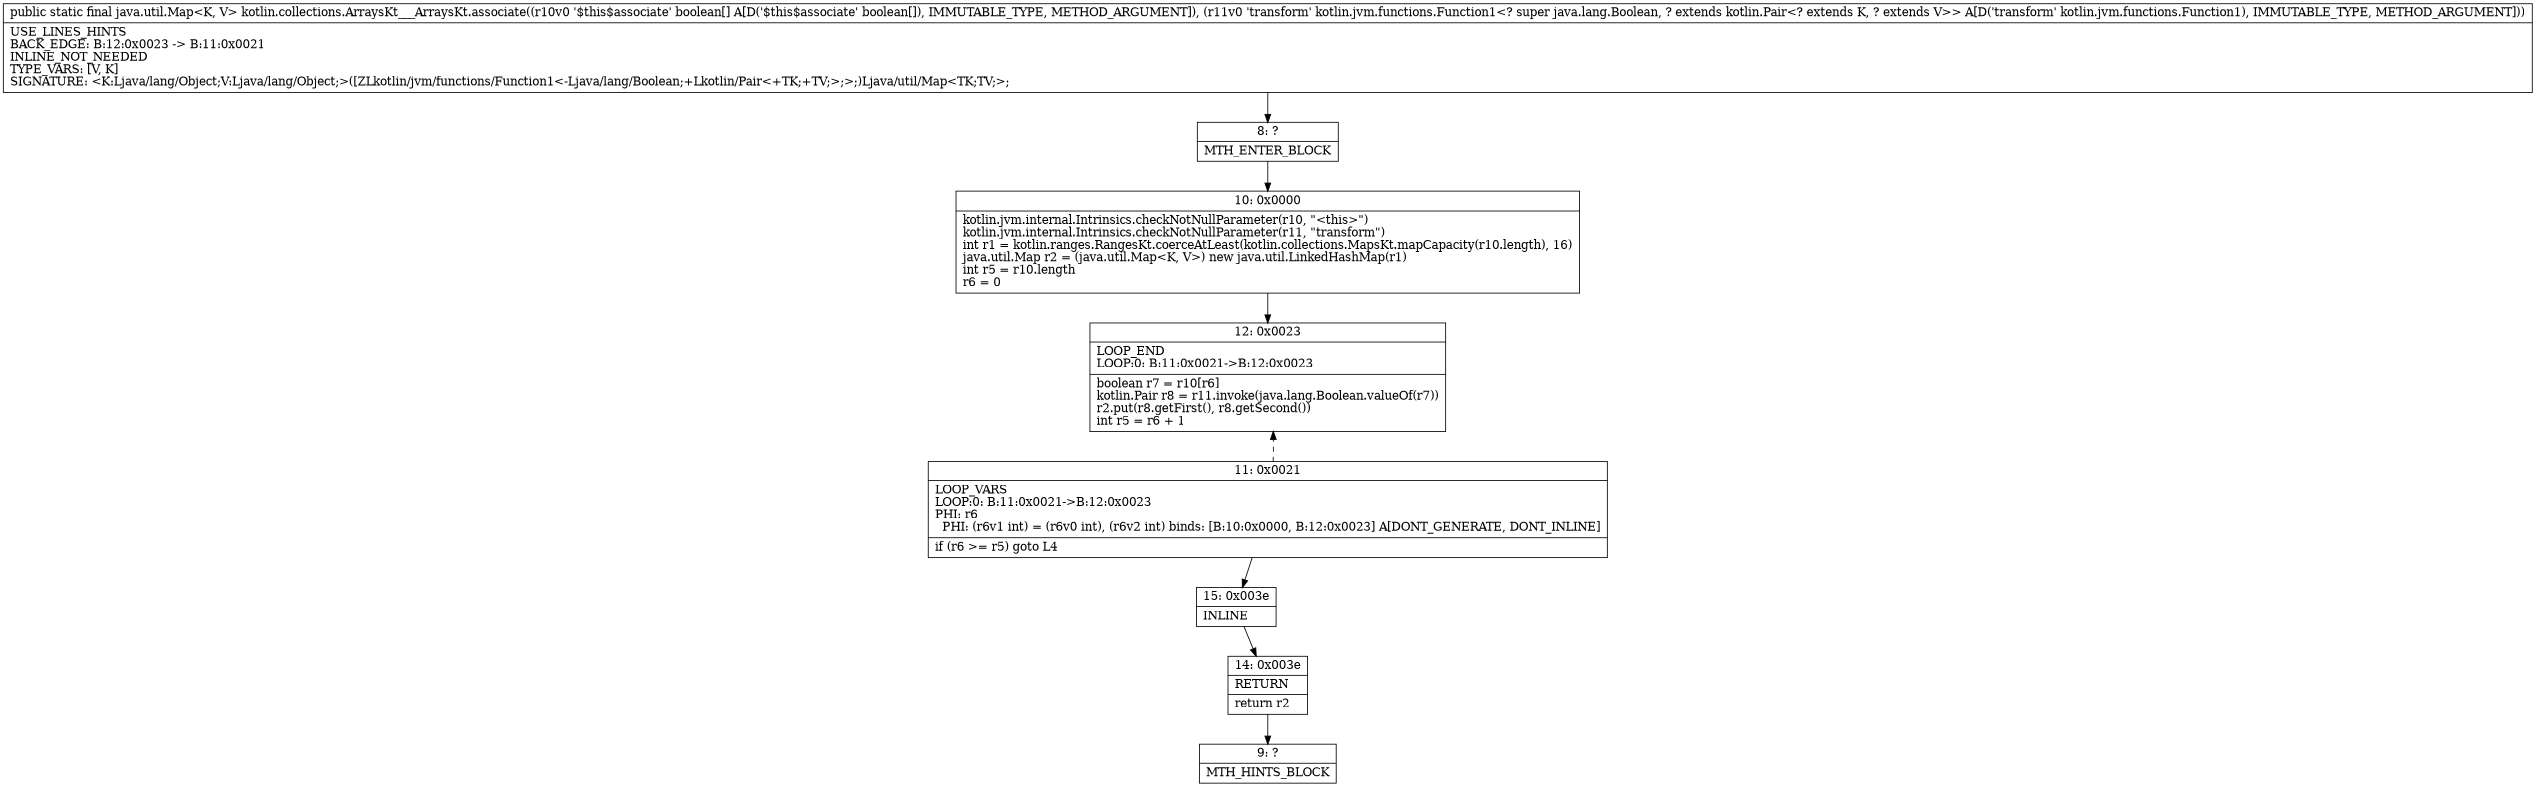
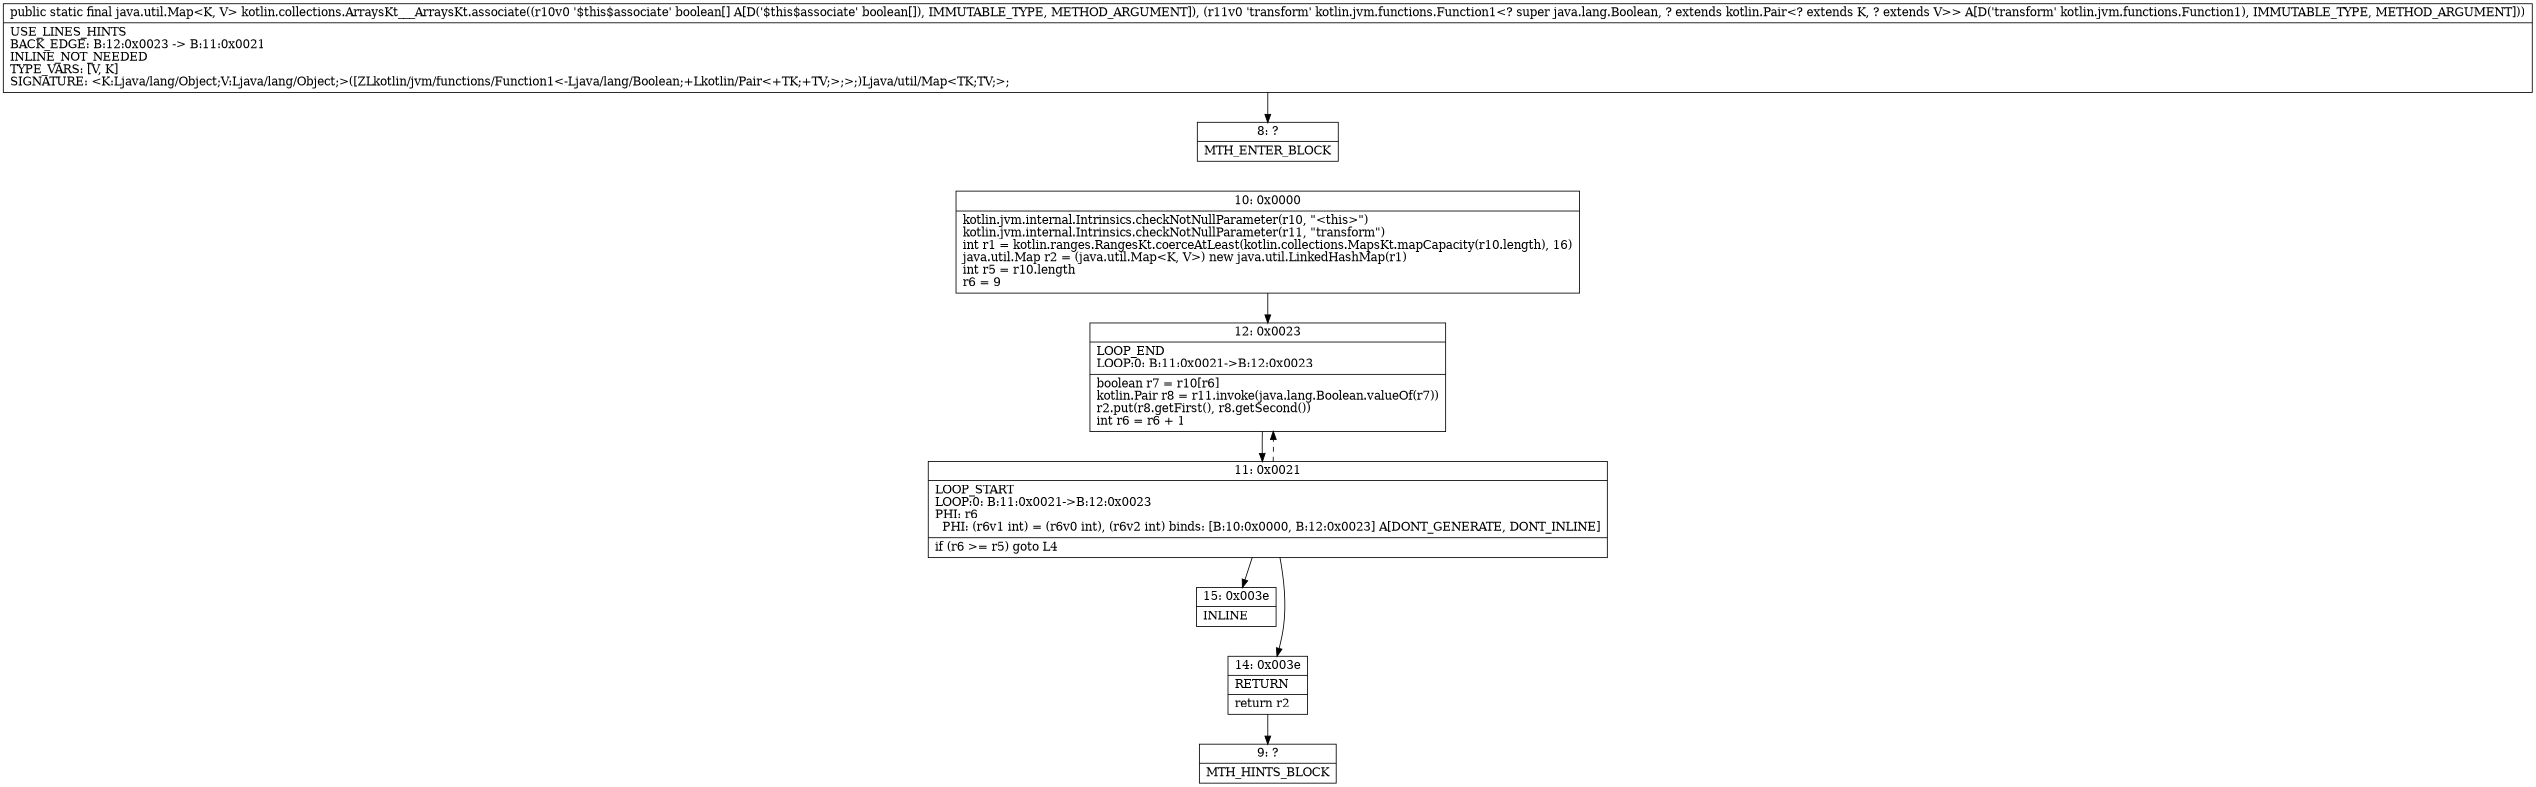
edge "8: ?" -> "10: 0x0000": removed
node "10: 0x0000": text "r6 = 0" -> "r6 = 9"
node "12: 0x0023": text "int r5 = r6 + 1" -> "int r6 = r6 + 1"
edge "12: 0x0023" -> "11: 0x0021": added
node "11: 0x0021": text "LOOP_VARS" -> "LOOP_START"
edge "15: 0x003e" -> "14: 0x003e": now "11: 0x0021" -> "14: 0x003e"
